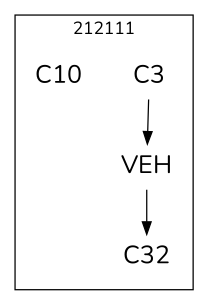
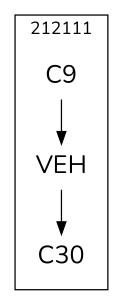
node "C10": removed
node "C3": label "C3" -> "C9"
node "C32": label "C32" -> "C30"
